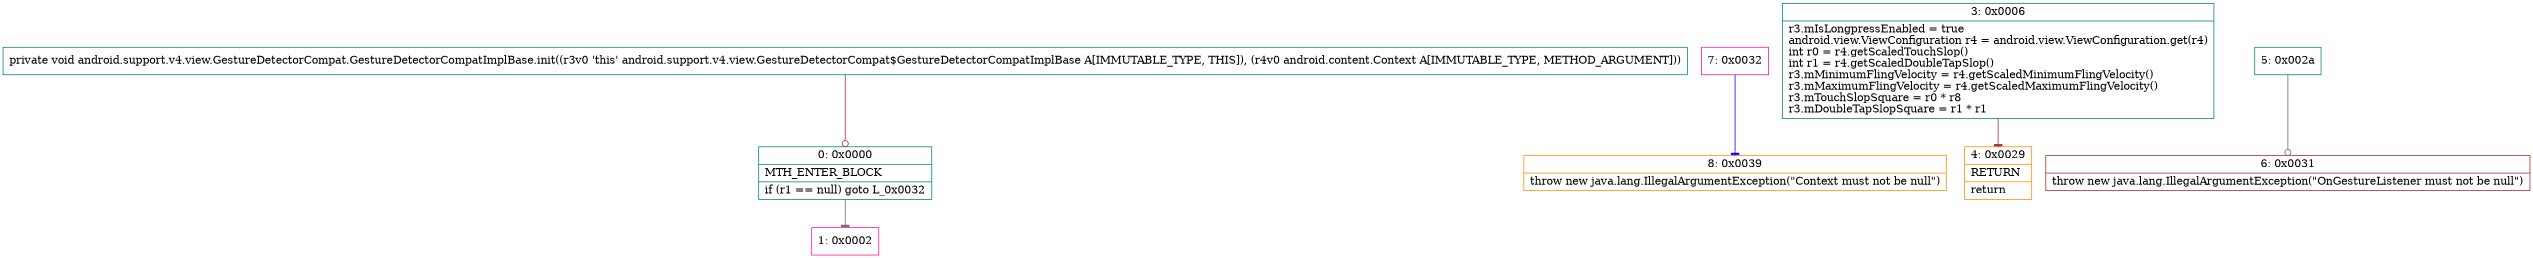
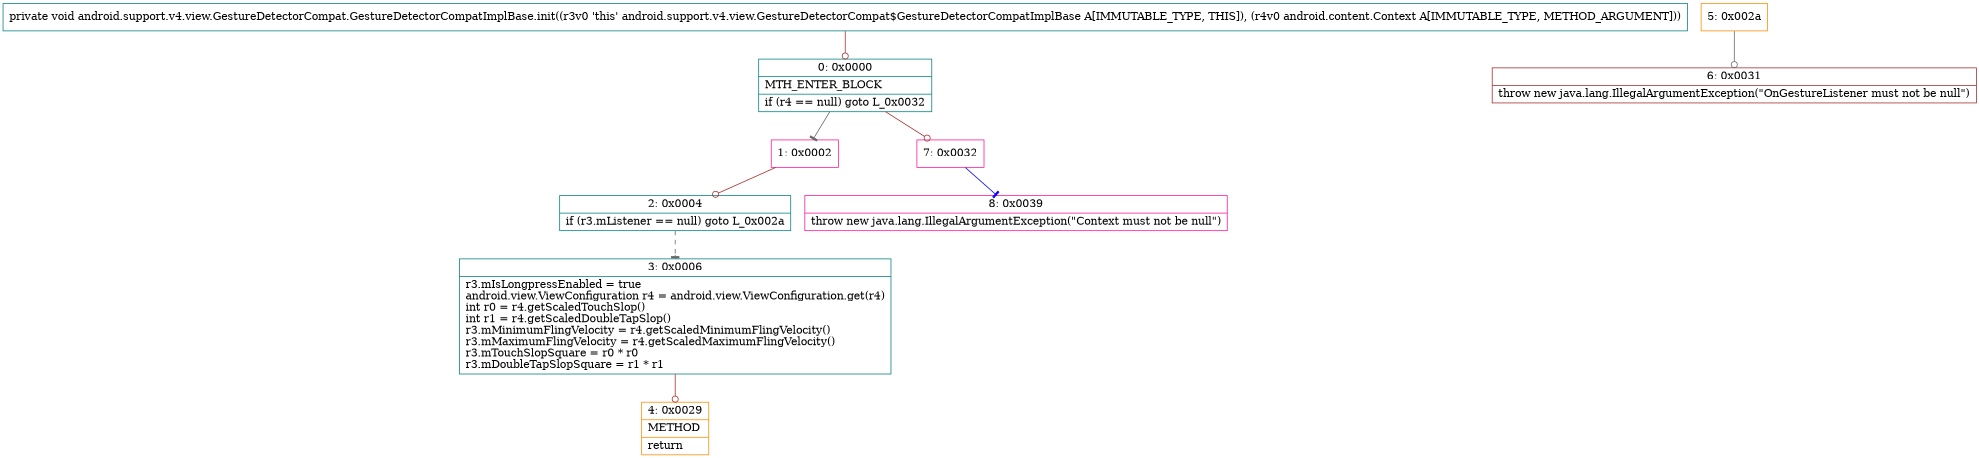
node "5: 0x002a": color teal -> darkorange
node "3: 0x0006": text "r3.mTouchSlopSquare = r0 * r8" -> "r3.mTouchSlopSquare = r0 * r0"
edge "0: 0x0000" -> "7: 0x0032": added
edge "3: 0x0006" -> "4: 0x0029": arrowhead tee -> odot
node "8: 0x0039": color darkorange -> deeppink
node "4: 0x0029": text "RETURN" -> "METHOD"
node "0: 0x0000": text "if (r1 == null) goto L_0x0032" -> "if (r4 == null) goto L_0x0032"
node "2: 0x0004": added
